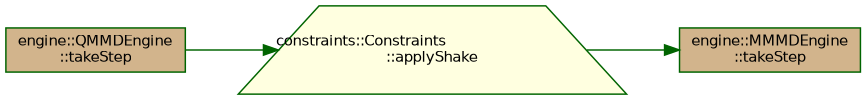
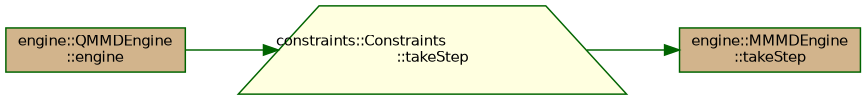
node "engine::QMMDEngine ::takeStep": label "engine::QMMDEngine ::takeStep" -> "engine::QMMDEngine ::engine"
node "constraints::Constraints ::applyShake": label "constraints::Constraints ::applyShake" -> "constraints::Constraints ::takeStep"
